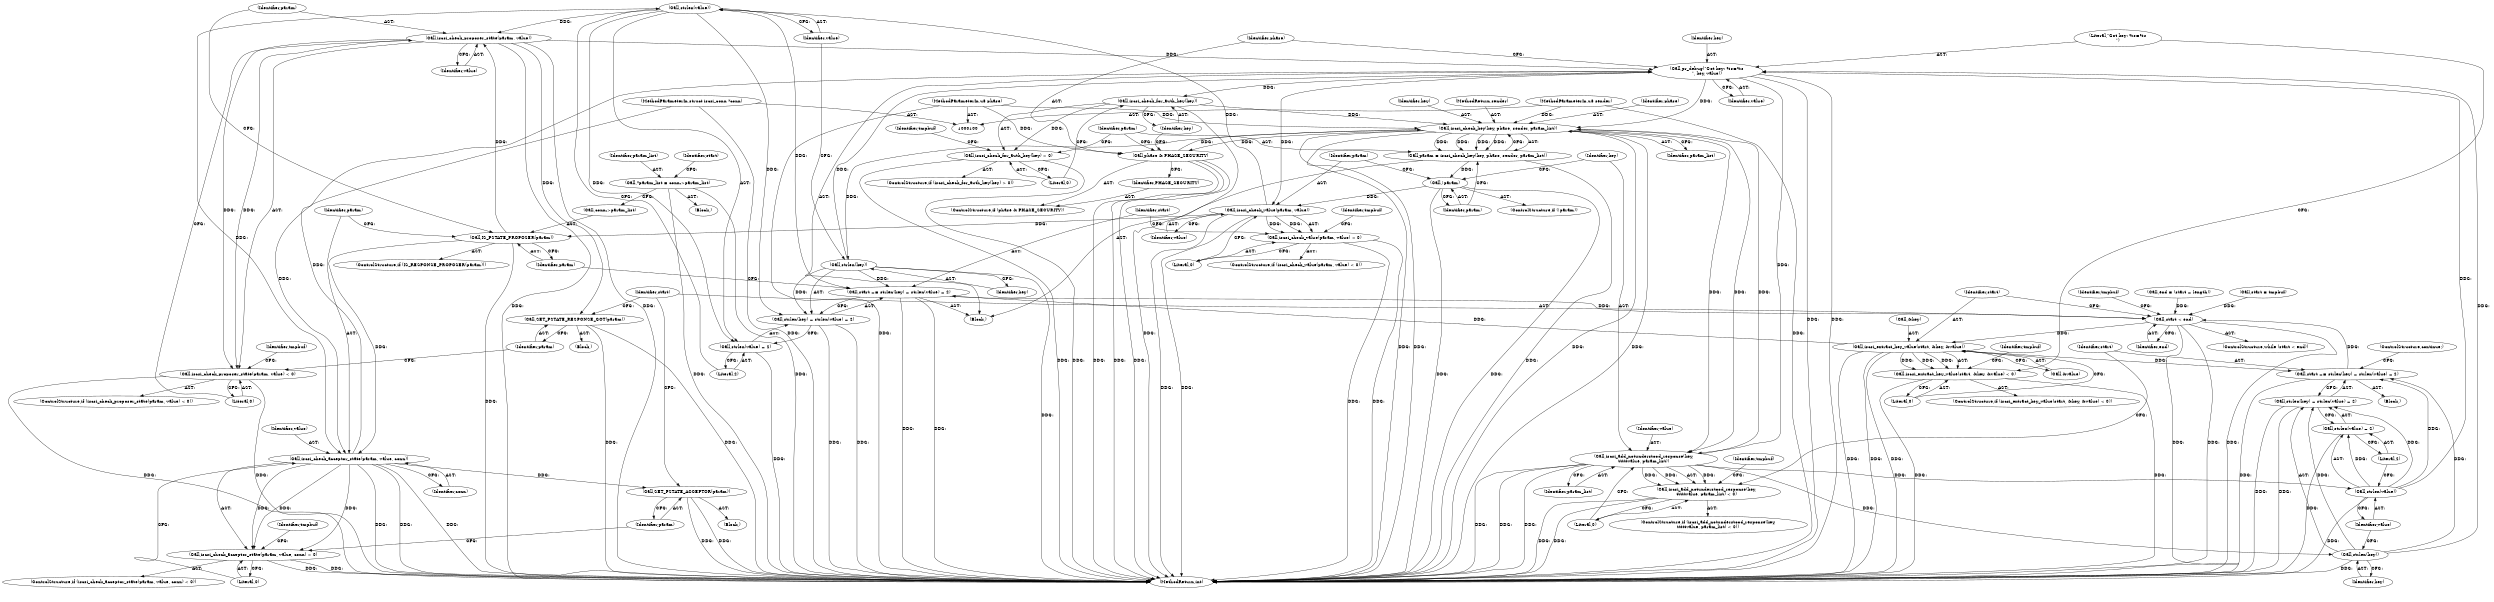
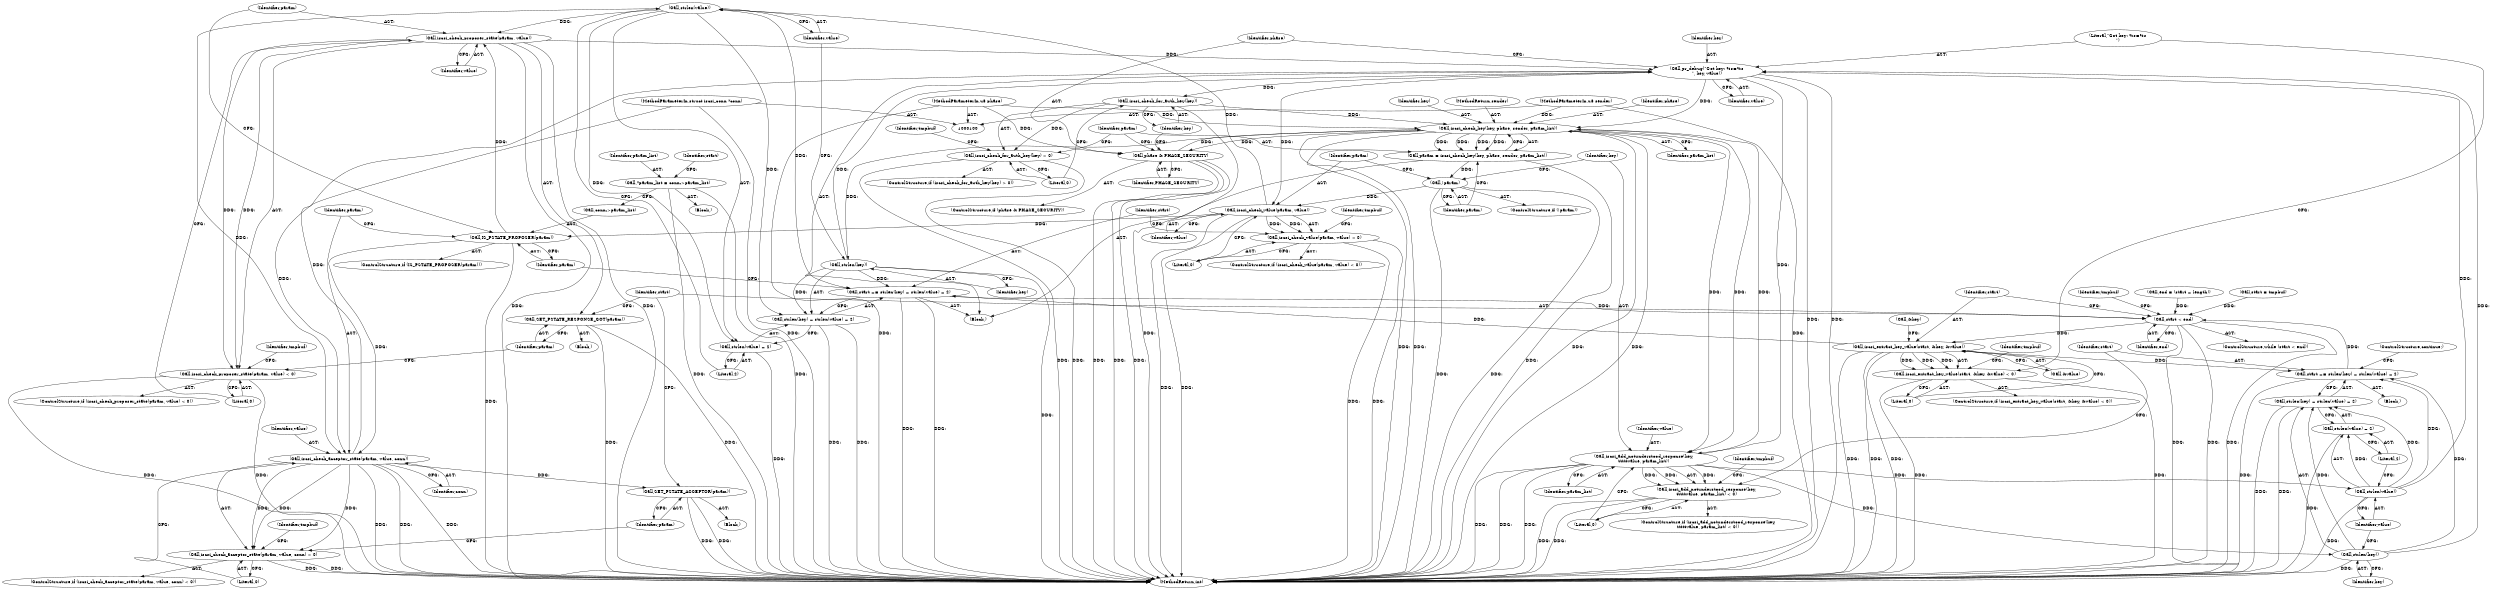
edge "(Call,iscsi_check_proposer_state(param, value))" -> "(Call,SET_PSTATE_RESPONSE_GOT(param))": label "DDG: " -> "AST: "
edge "(Identifier,PHASE_SECURITY)" -> "(ControlStructure,if (phase & PHASE_SECURITY))": now "(Identifier,PHASE_SECURITY)" -> "(Call,phase & PHASE_SECURITY)"
node "(ControlStructure,if (IS_RESPONSE_PROPOSER(param)))": label "(ControlStructure,if (IS_RESPONSE_PROPOSER(param)))" -> "(ControlStructure,if (IS_PSTATE_PROPOSER(param)))"
edge "(Call,&key)" -> "(Call,iscsi_extract_key_value(start, &key, &value))": label "AST: " -> "CFG: "
